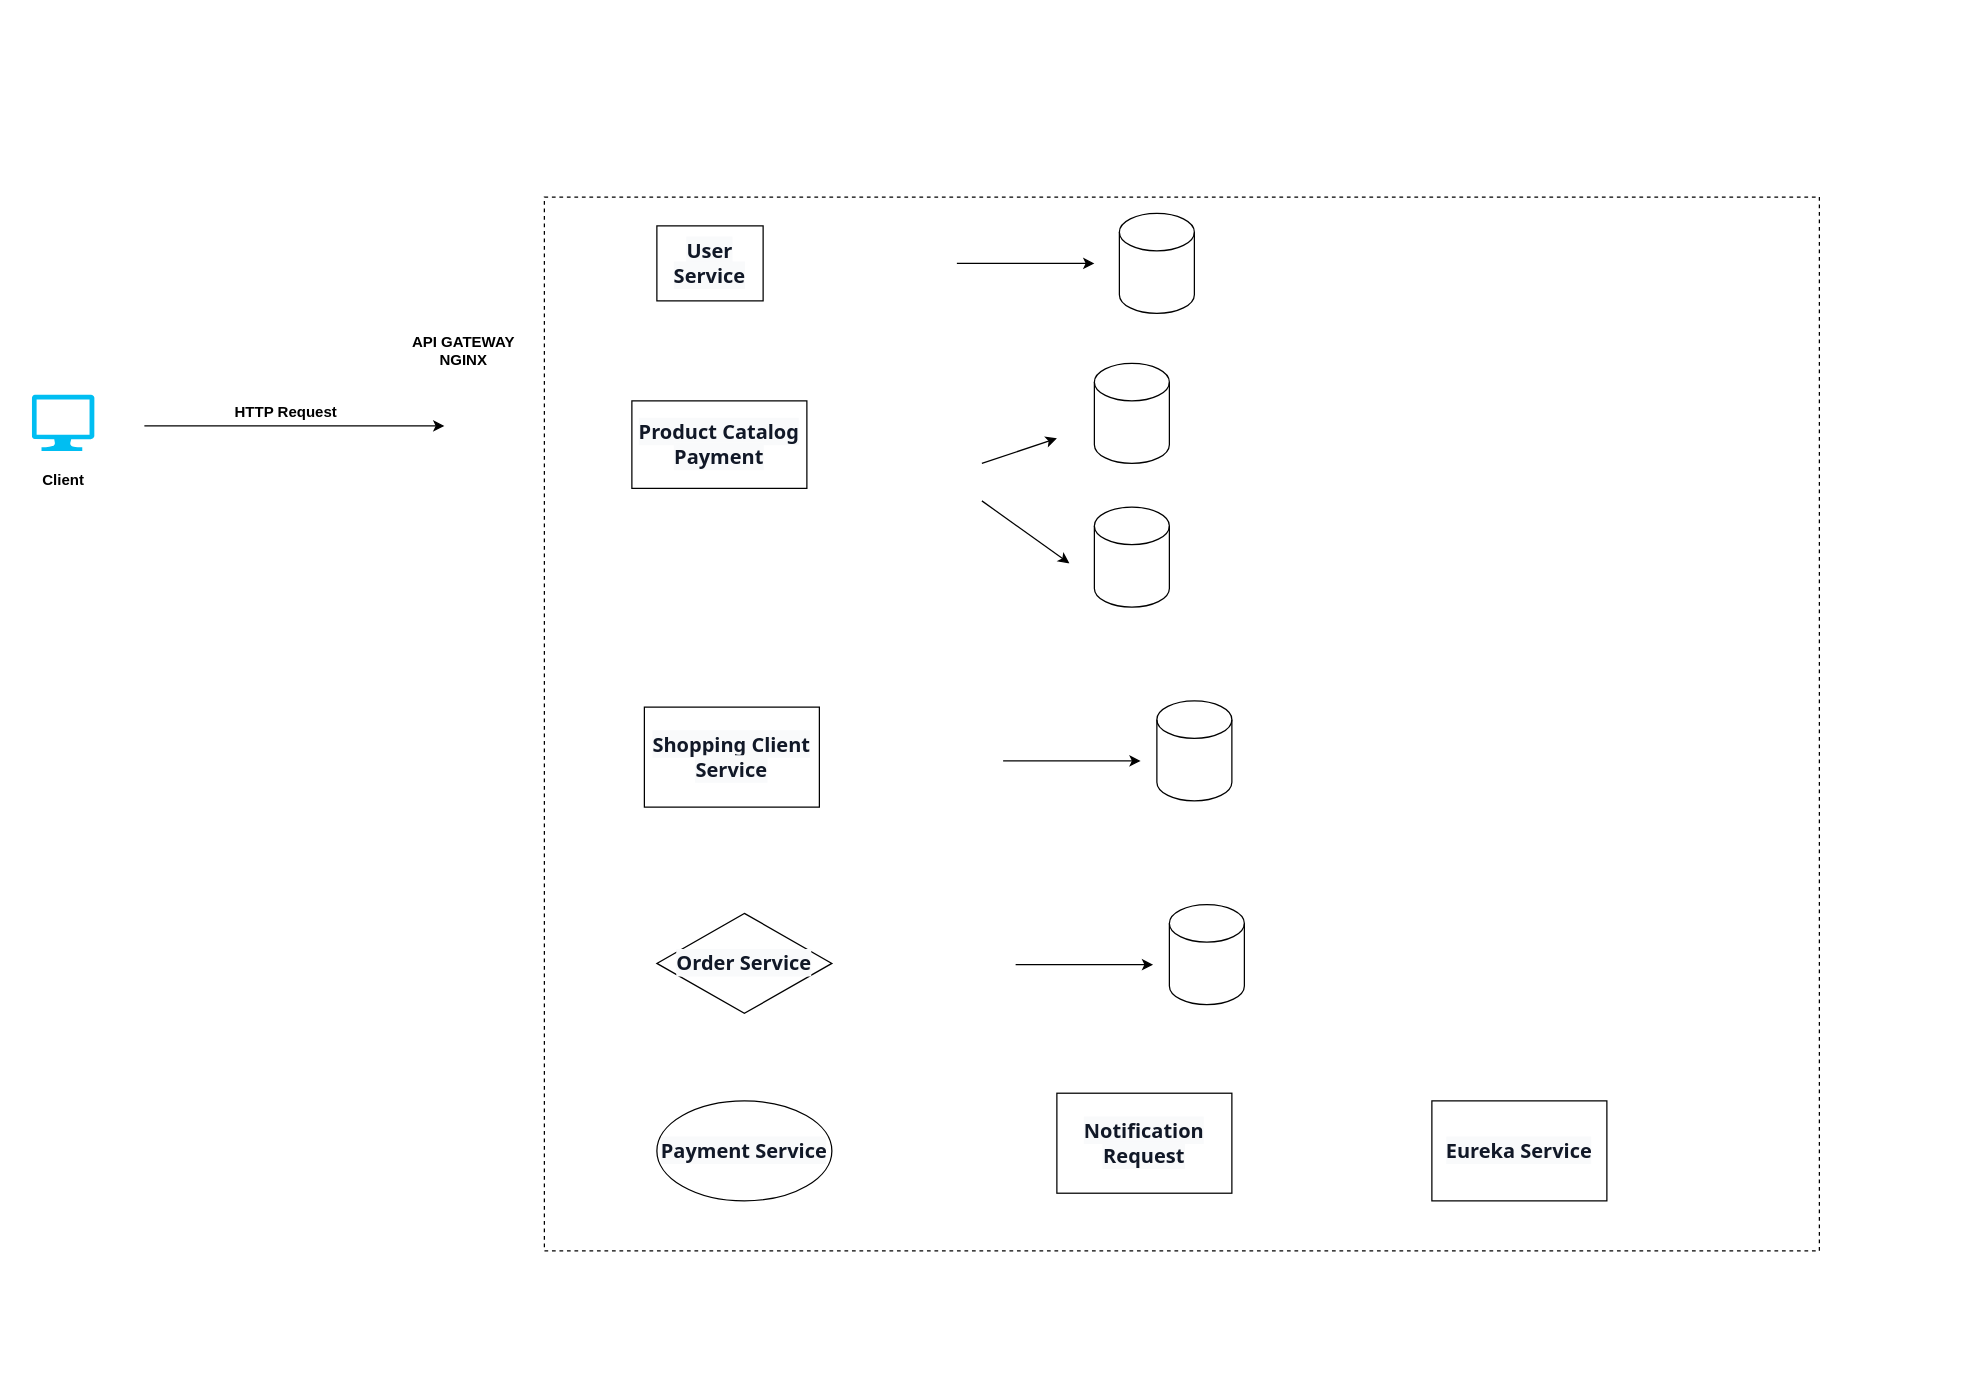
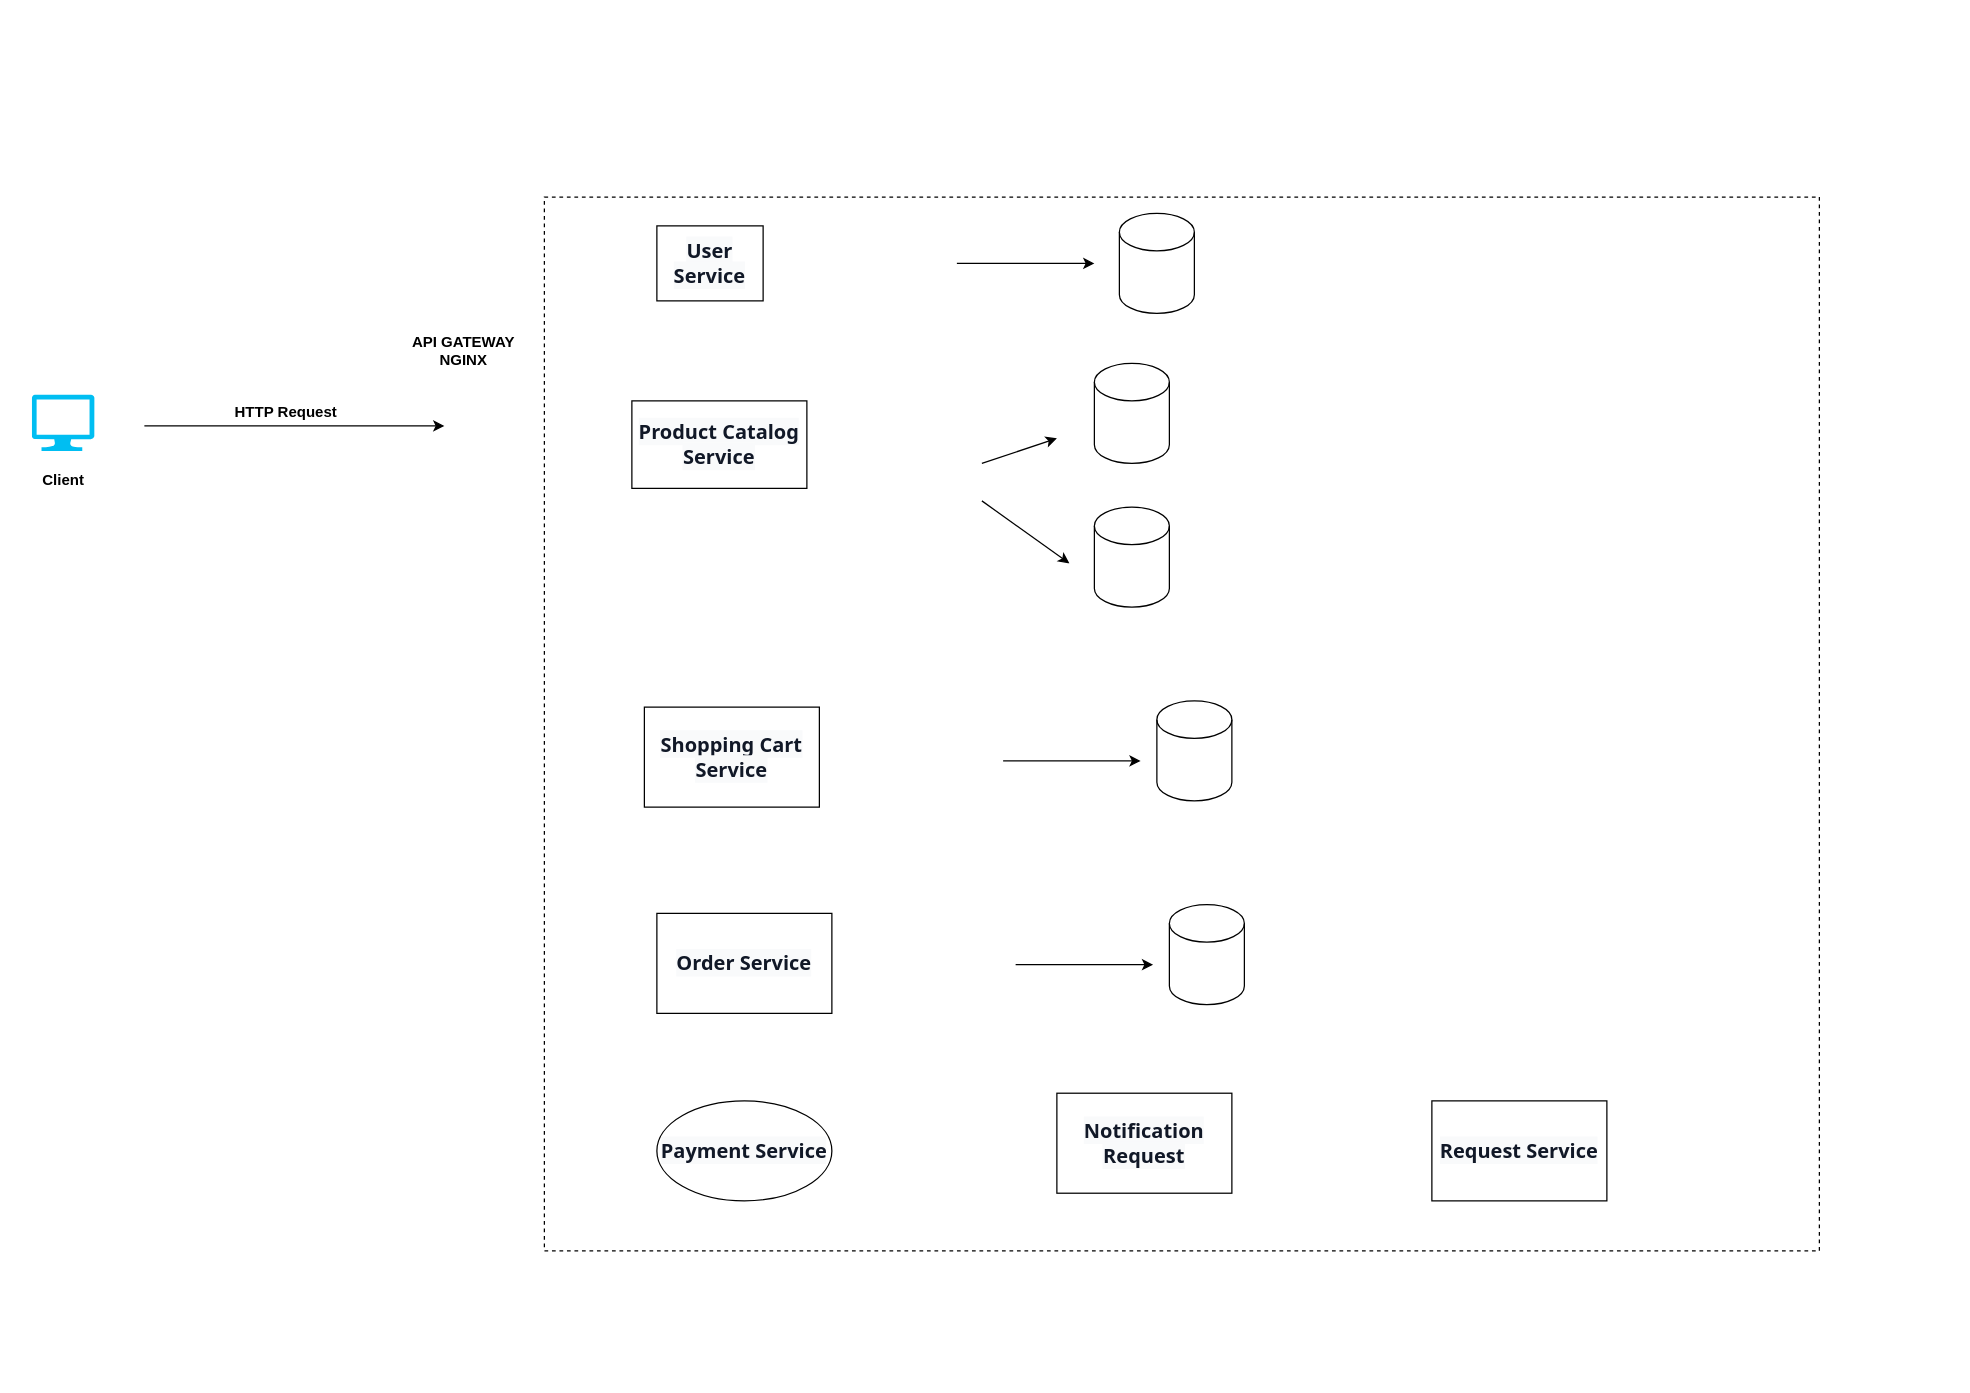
node "Product Catalog Payment": label "Product Catalog Payment" -> "Product Catalog Service"
node "Shopping Client Service": label "Shopping Client Service" -> "Shopping Cart Service"
node "Order Service": shape diamond -> rectangle
node "Eureka Service": label "Eureka Service" -> "Request Service"
